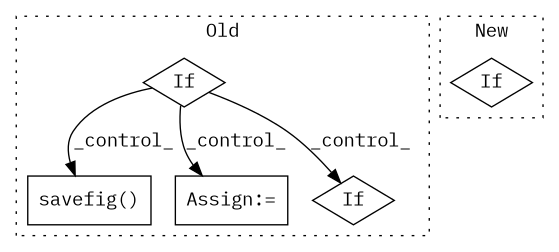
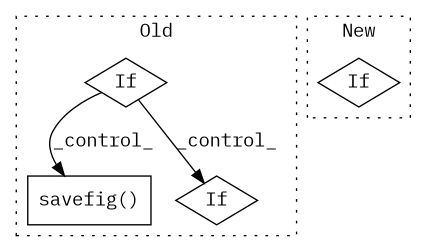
node "Assign:=": removed
